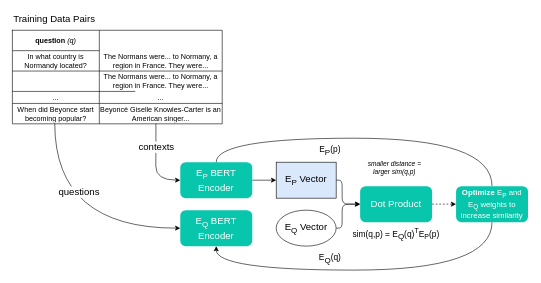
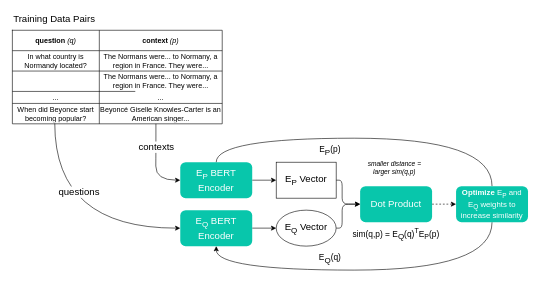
node "context (p)": added
node "EP Vector": fillcolor #dae8fc -> #ffffff
edge "EQ BERT Encoder" -> "EQ Vector": added
